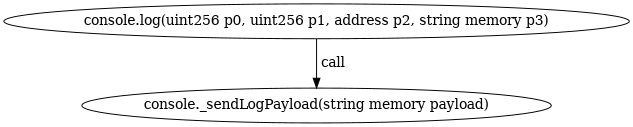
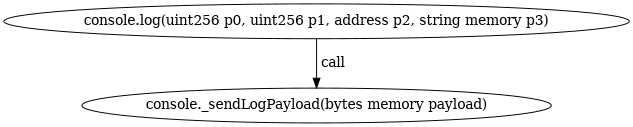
node "console._sendLogPayload(string memory payload)": label "console._sendLogPayload(string memory payload)" -> "console._sendLogPayload(bytes memory payload)"
